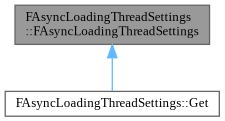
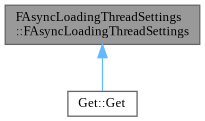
node "FAsyncLoadingThreadSettings::Get": label "FAsyncLoadingThreadSettings::Get" -> "Get::Get"
